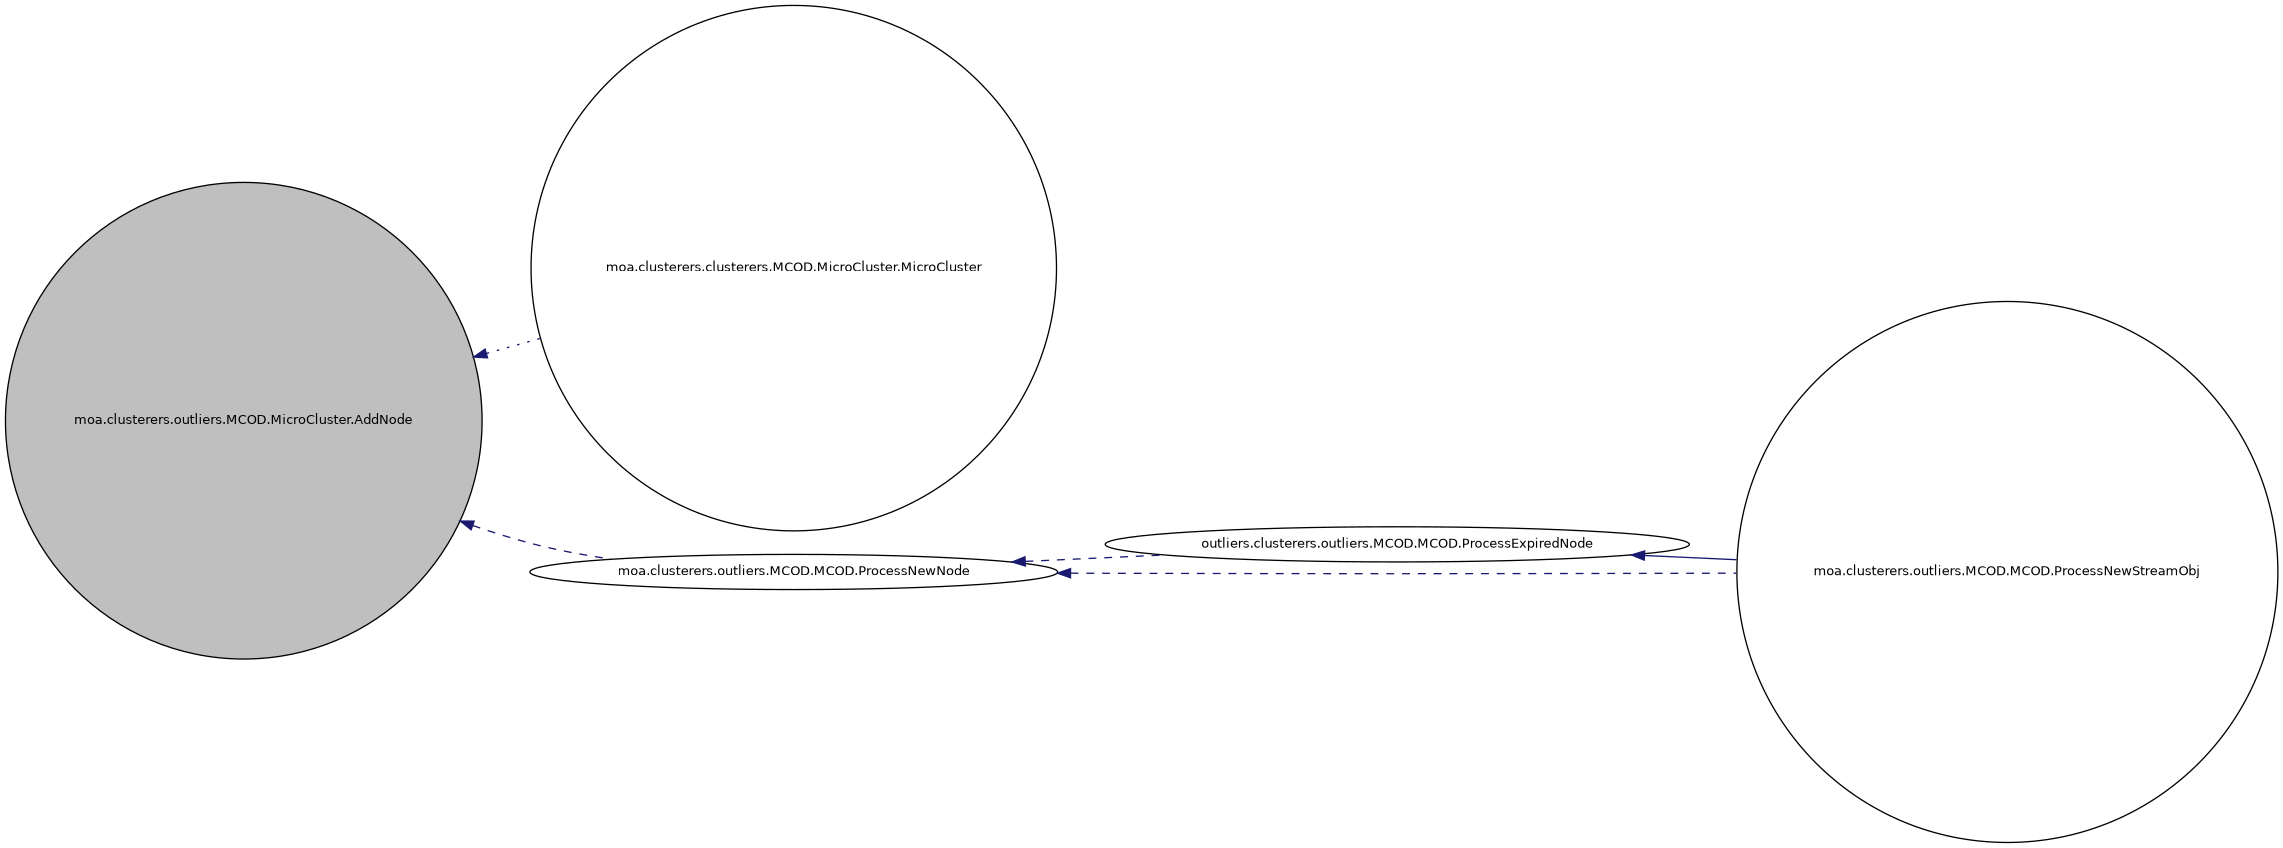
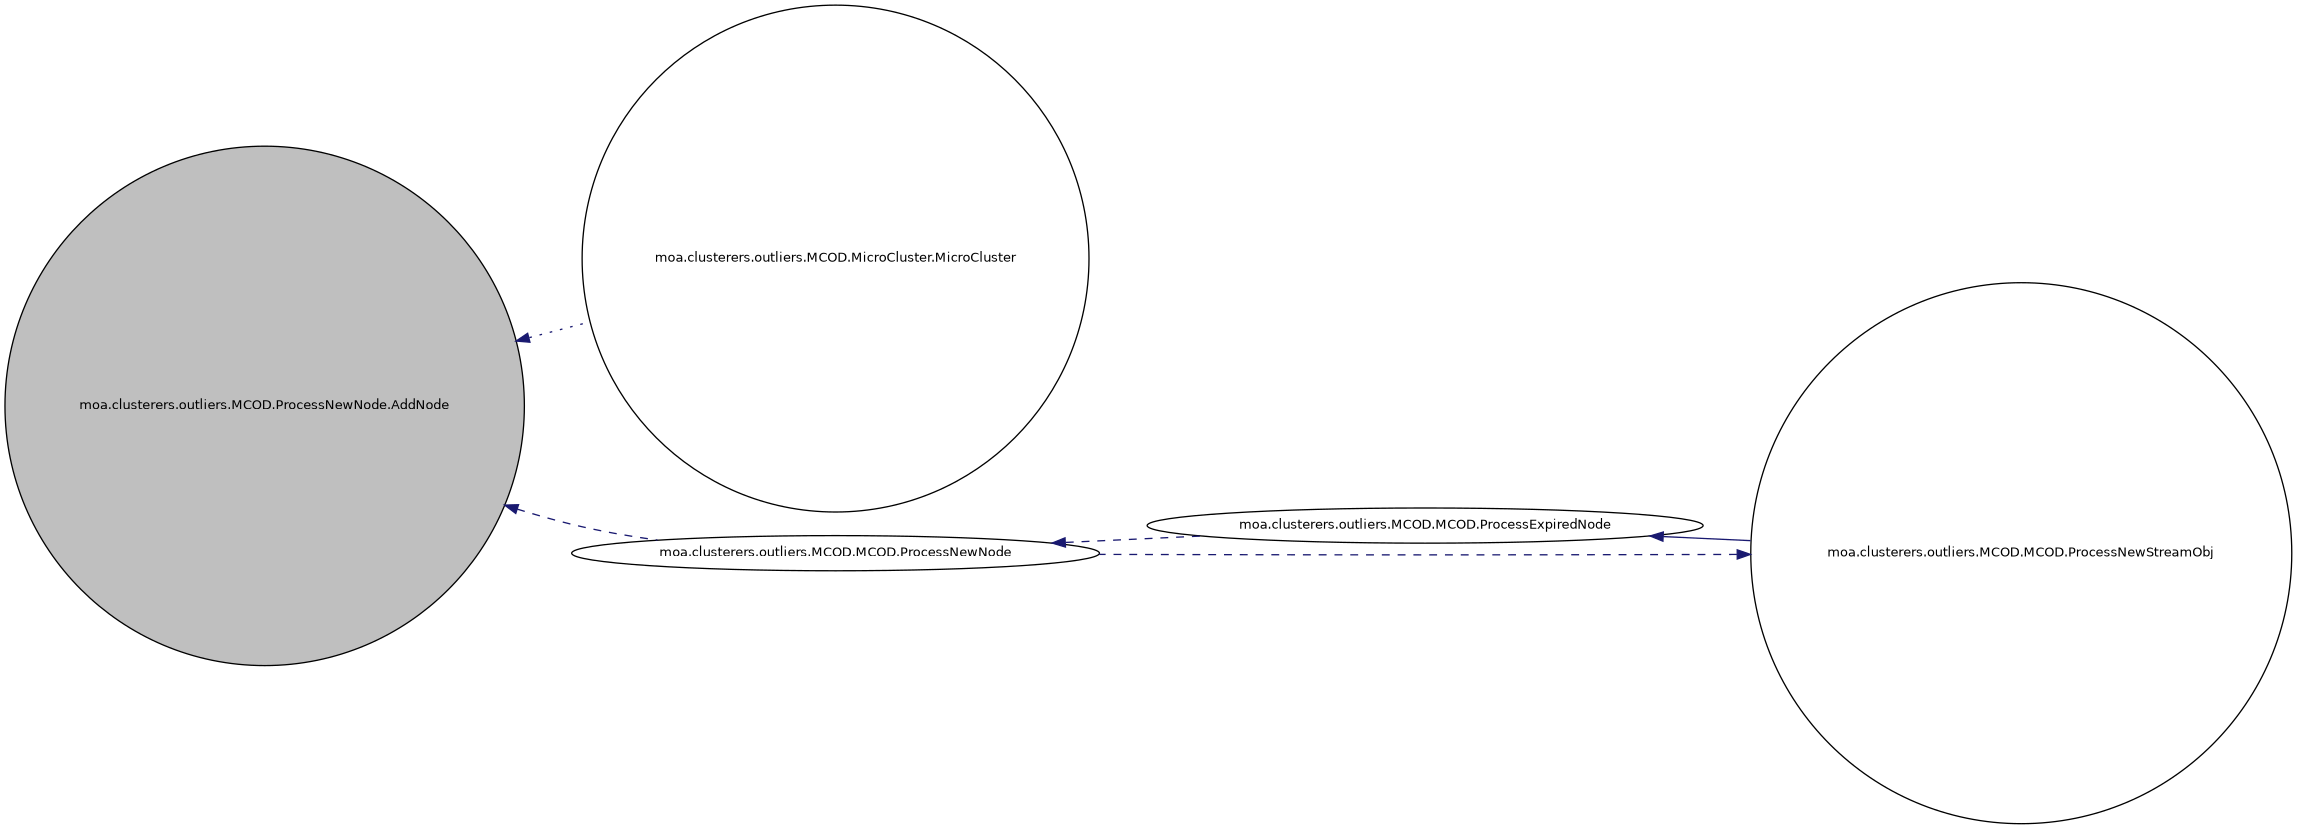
node "moa.clusterers.clusterers.MCOD.MicroCluster.MicroCluster": label "moa.clusterers.clusterers.MCOD.MicroCluster.MicroCluster" -> "moa.clusterers.outliers.MCOD.MicroCluster.MicroCluster"
node "moa.clusterers.outliers.MCOD.MicroCluster.AddNode": label "moa.clusterers.outliers.MCOD.MicroCluster.AddNode" -> "moa.clusterers.outliers.MCOD.ProcessNewNode.AddNode"
node "outliers.clusterers.outliers.MCOD.MCOD.ProcessExpiredNode": label "outliers.clusterers.outliers.MCOD.MCOD.ProcessExpiredNode" -> "moa.clusterers.outliers.MCOD.MCOD.ProcessExpiredNode"
edge "moa.clusterers.outliers.MCOD.MCOD.ProcessNewStreamObj" -> "moa.clusterers.outliers.MCOD.MCOD.ProcessNewNode": reversed
